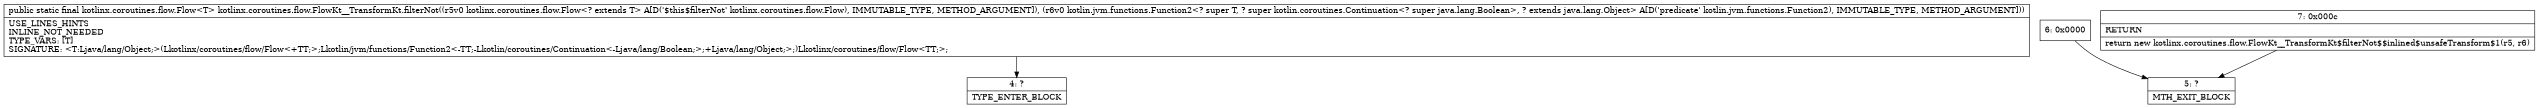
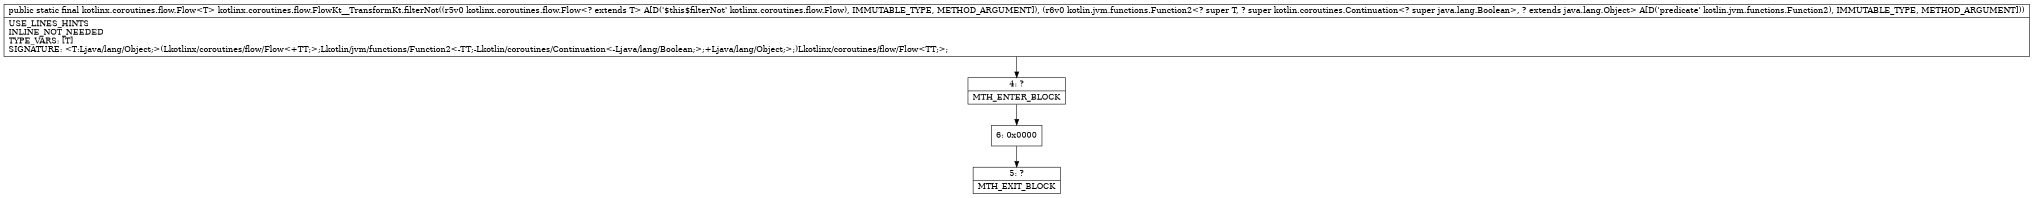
node "7: 0x000c": removed
node "4: ?": text "TYPE_ENTER_BLOCK" -> "MTH_ENTER_BLOCK"
edge "4: ?" -> "6: 0x0000": added
